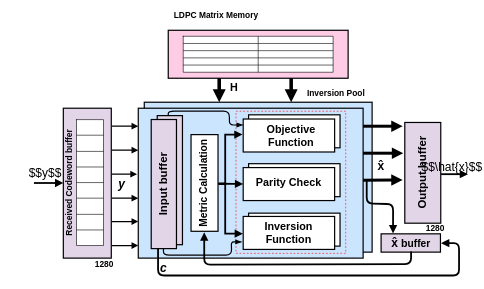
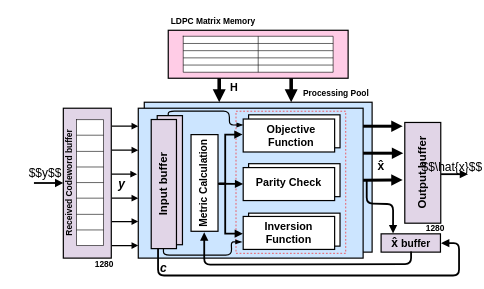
node "LDPC Matrix Memory": moved (216, 15) -> (213, 21)
node "Inversion Pool": label "Inversion Pool" -> "Processing Pool"
